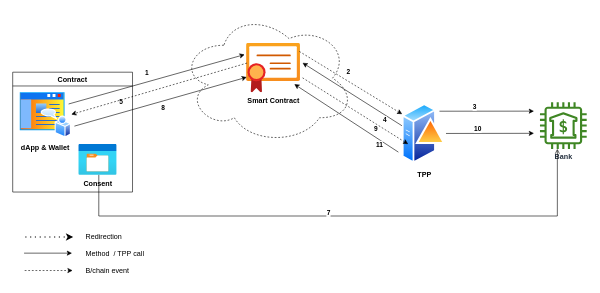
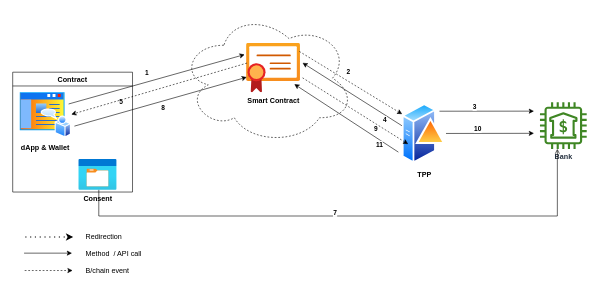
node "Consent": moved (98, 160) -> (98, 175)
node "Method / TPP call": label "Method / TPP call" -> "Method / API call"
